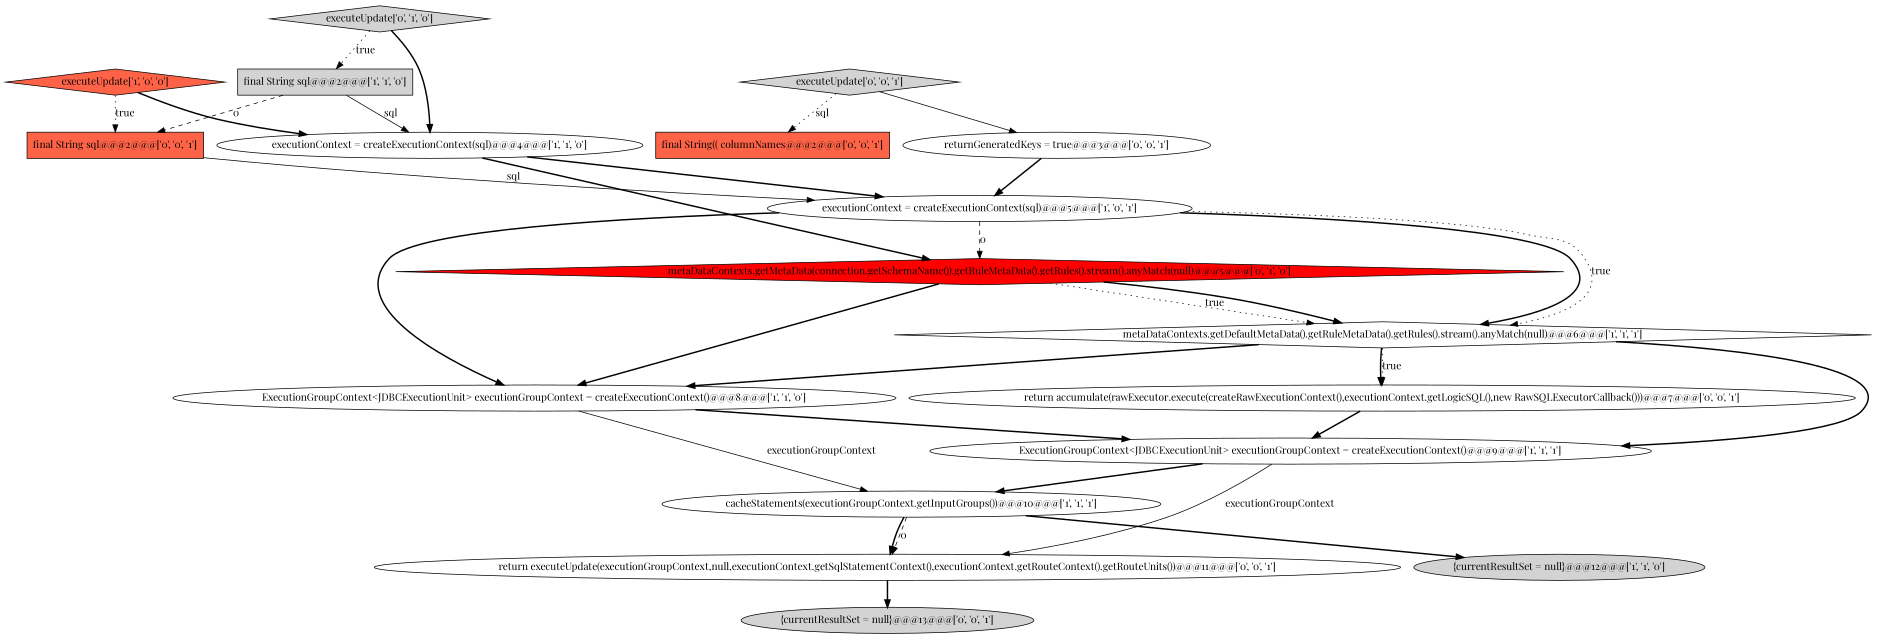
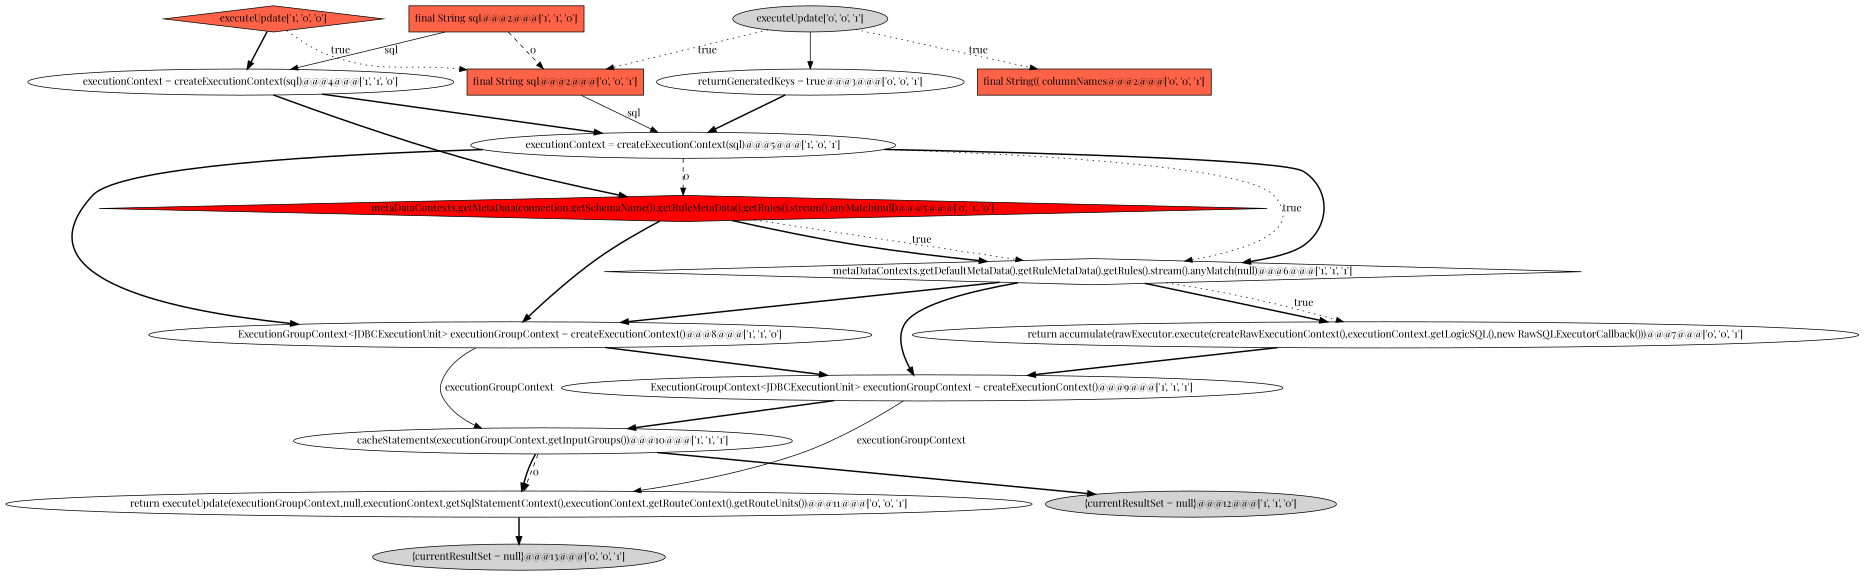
node "executeUpdate['0', '1', '0']": removed
edge "executeUpdate['0', '0', '1']" -> "final String sql@@@2@@@['0', '0', '1']": added, label "true"
node "final String sql@@@2@@@['1', '1', '0']": fillcolor lightgray -> tomato
node "executeUpdate['0', '0', '1']": shape diamond -> ellipse
edge "executeUpdate['0', '0', '1']" -> "final String(( columnNames@@@2@@@['0', '0', '1']": label "sql" -> "true"
